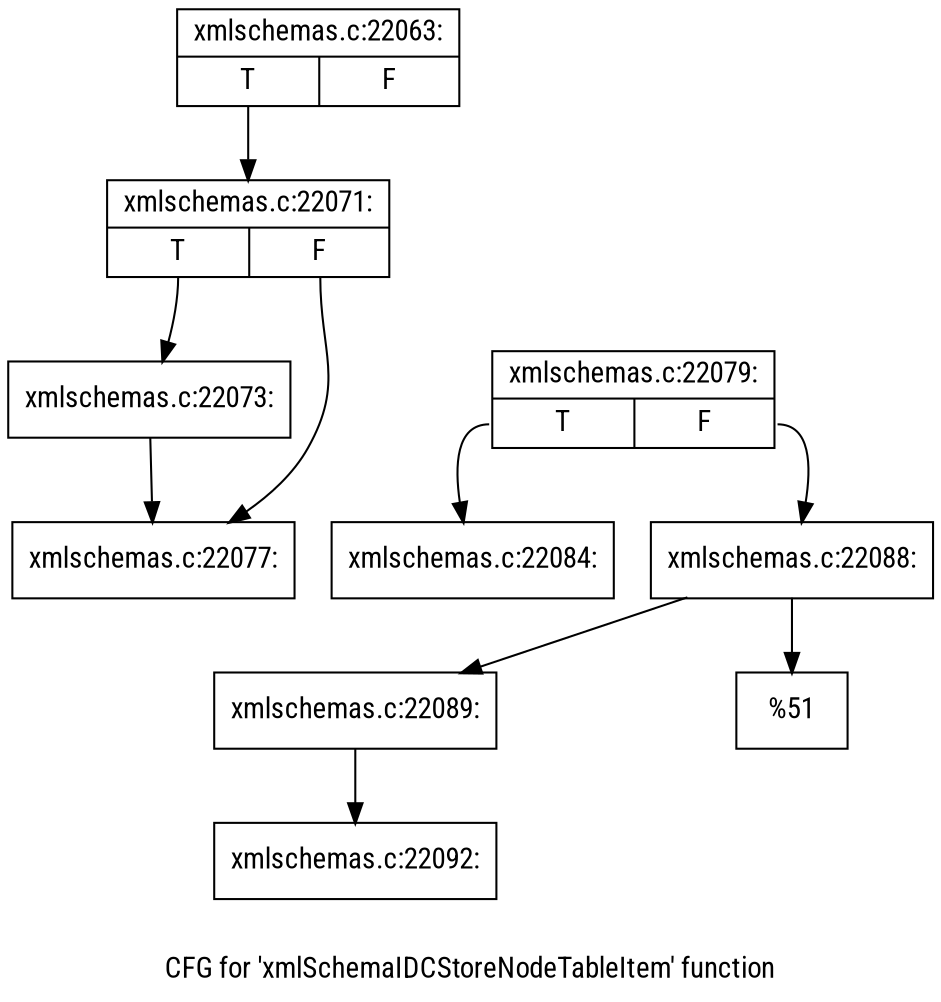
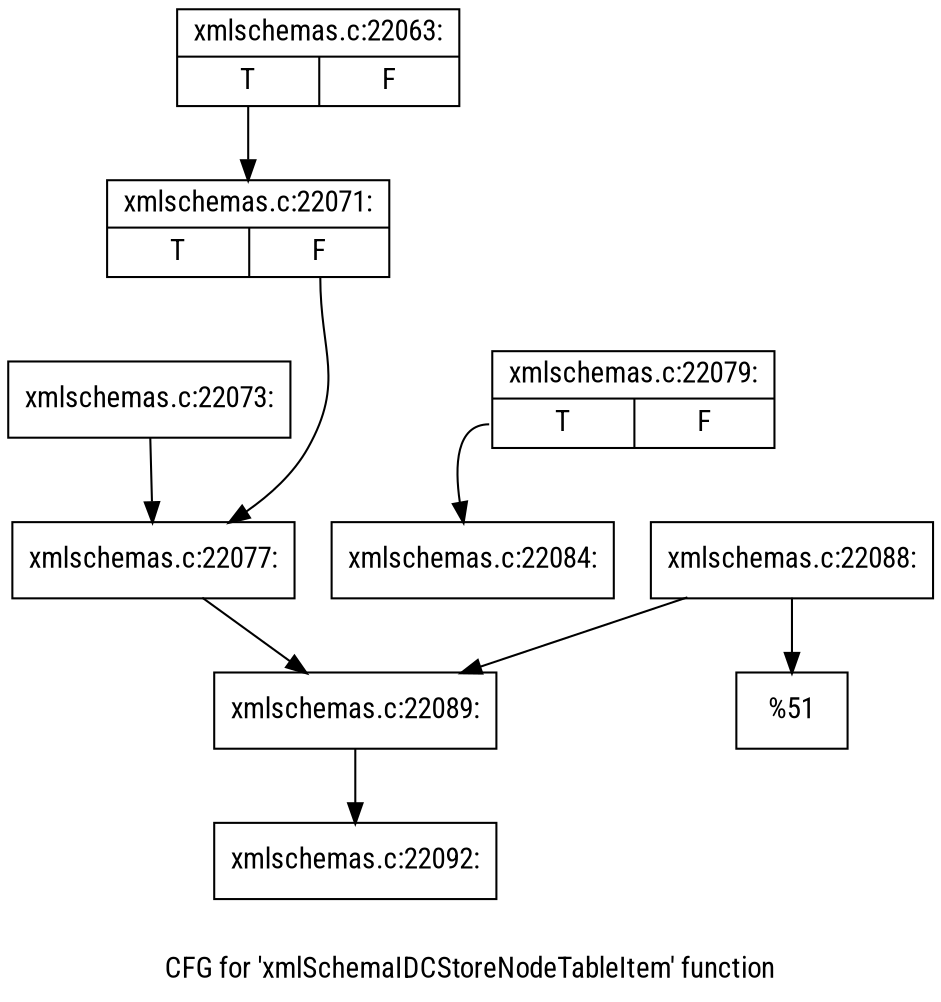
edge "xmlschemas.c:22071:" -> "xmlschemas.c:22073:": removed
edge "xmlschemas.c:22079:" -> "xmlschemas.c:22088:": removed
edge "xmlschemas.c:22077:" -> "xmlschemas.c:22089:": added
